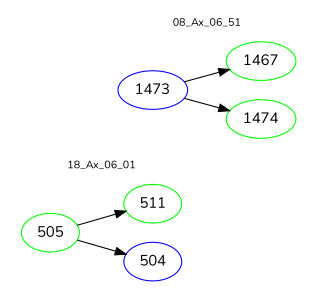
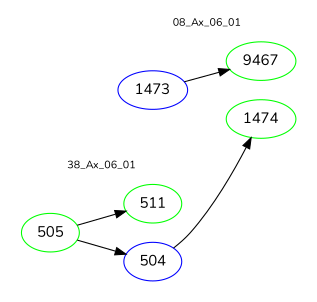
cluster "08_Ax_06_51": label "08_Ax_06_51" -> "08_Ax_06_01"
node "1467": label "1467" -> "9467"
edge "1473" -> "1474": now "504" -> "1474"
cluster "18_Ax_06_01": label "18_Ax_06_01" -> "38_Ax_06_01"
